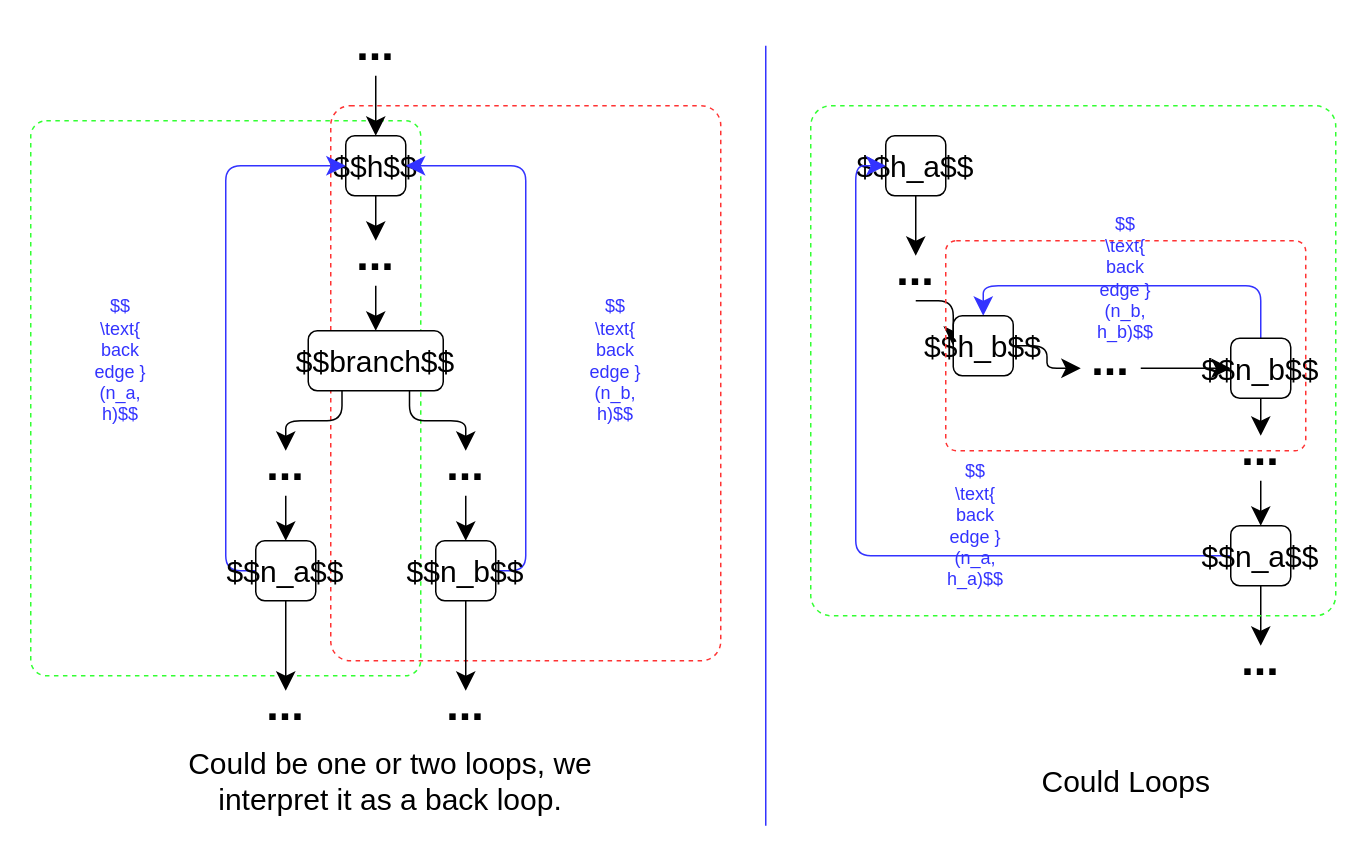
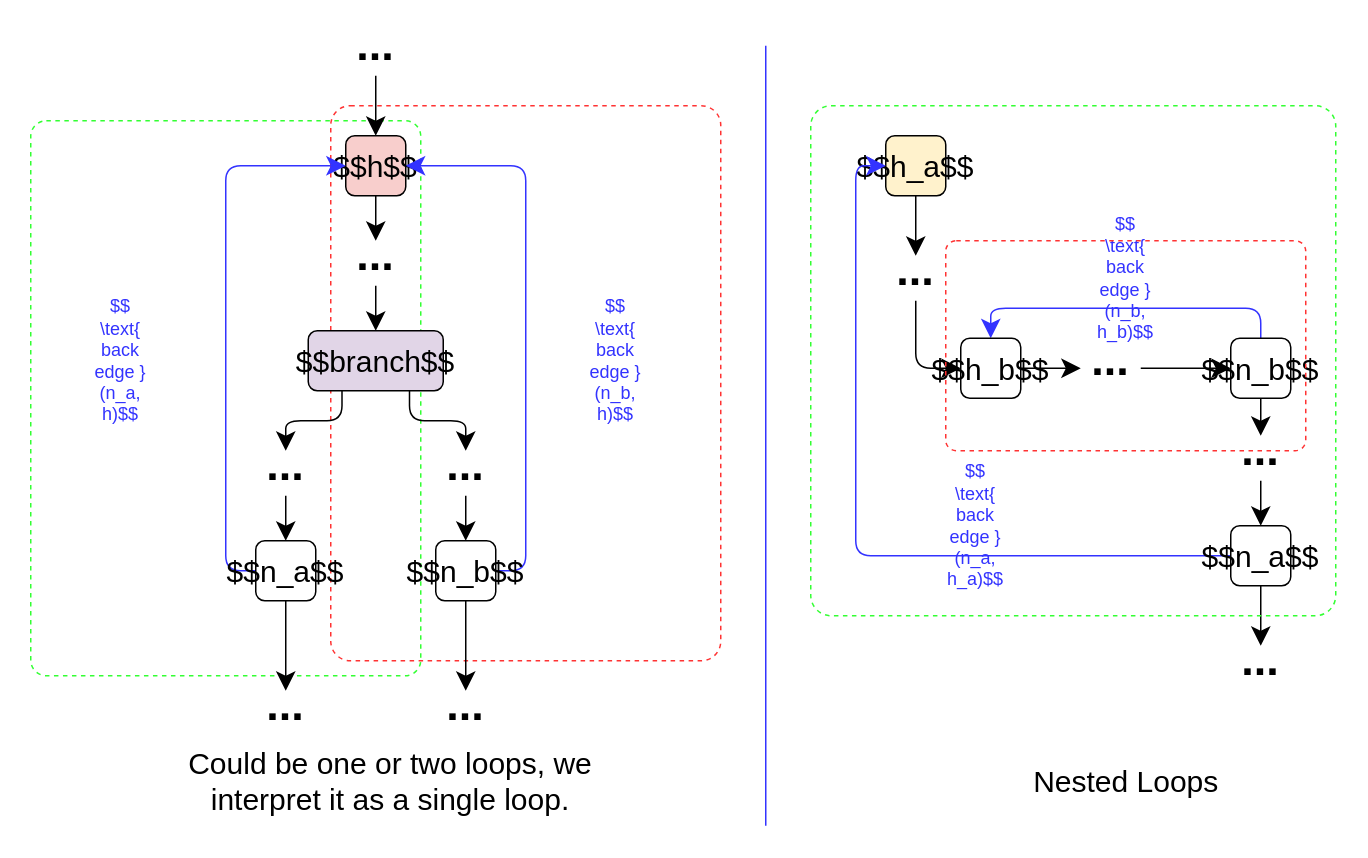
node "$$h$$": fillcolor #ffffff -> #f8cecc
node "$$h_a$$": fillcolor #ffffff -> #fff2cc
node "$$h_b$$": moved (983, 346) -> (991, 368)
node "$$branch$$": fillcolor #ffffff -> #e1d5e7
node "Could be one or two loops, we interpret it as a back loop.": label "Could be one or two loops, we interpret it as a back loop." -> "Could be one or two loops, we interpret it as a single loop."
node "Could Loops": label "Could Loops" -> "Nested Loops"
